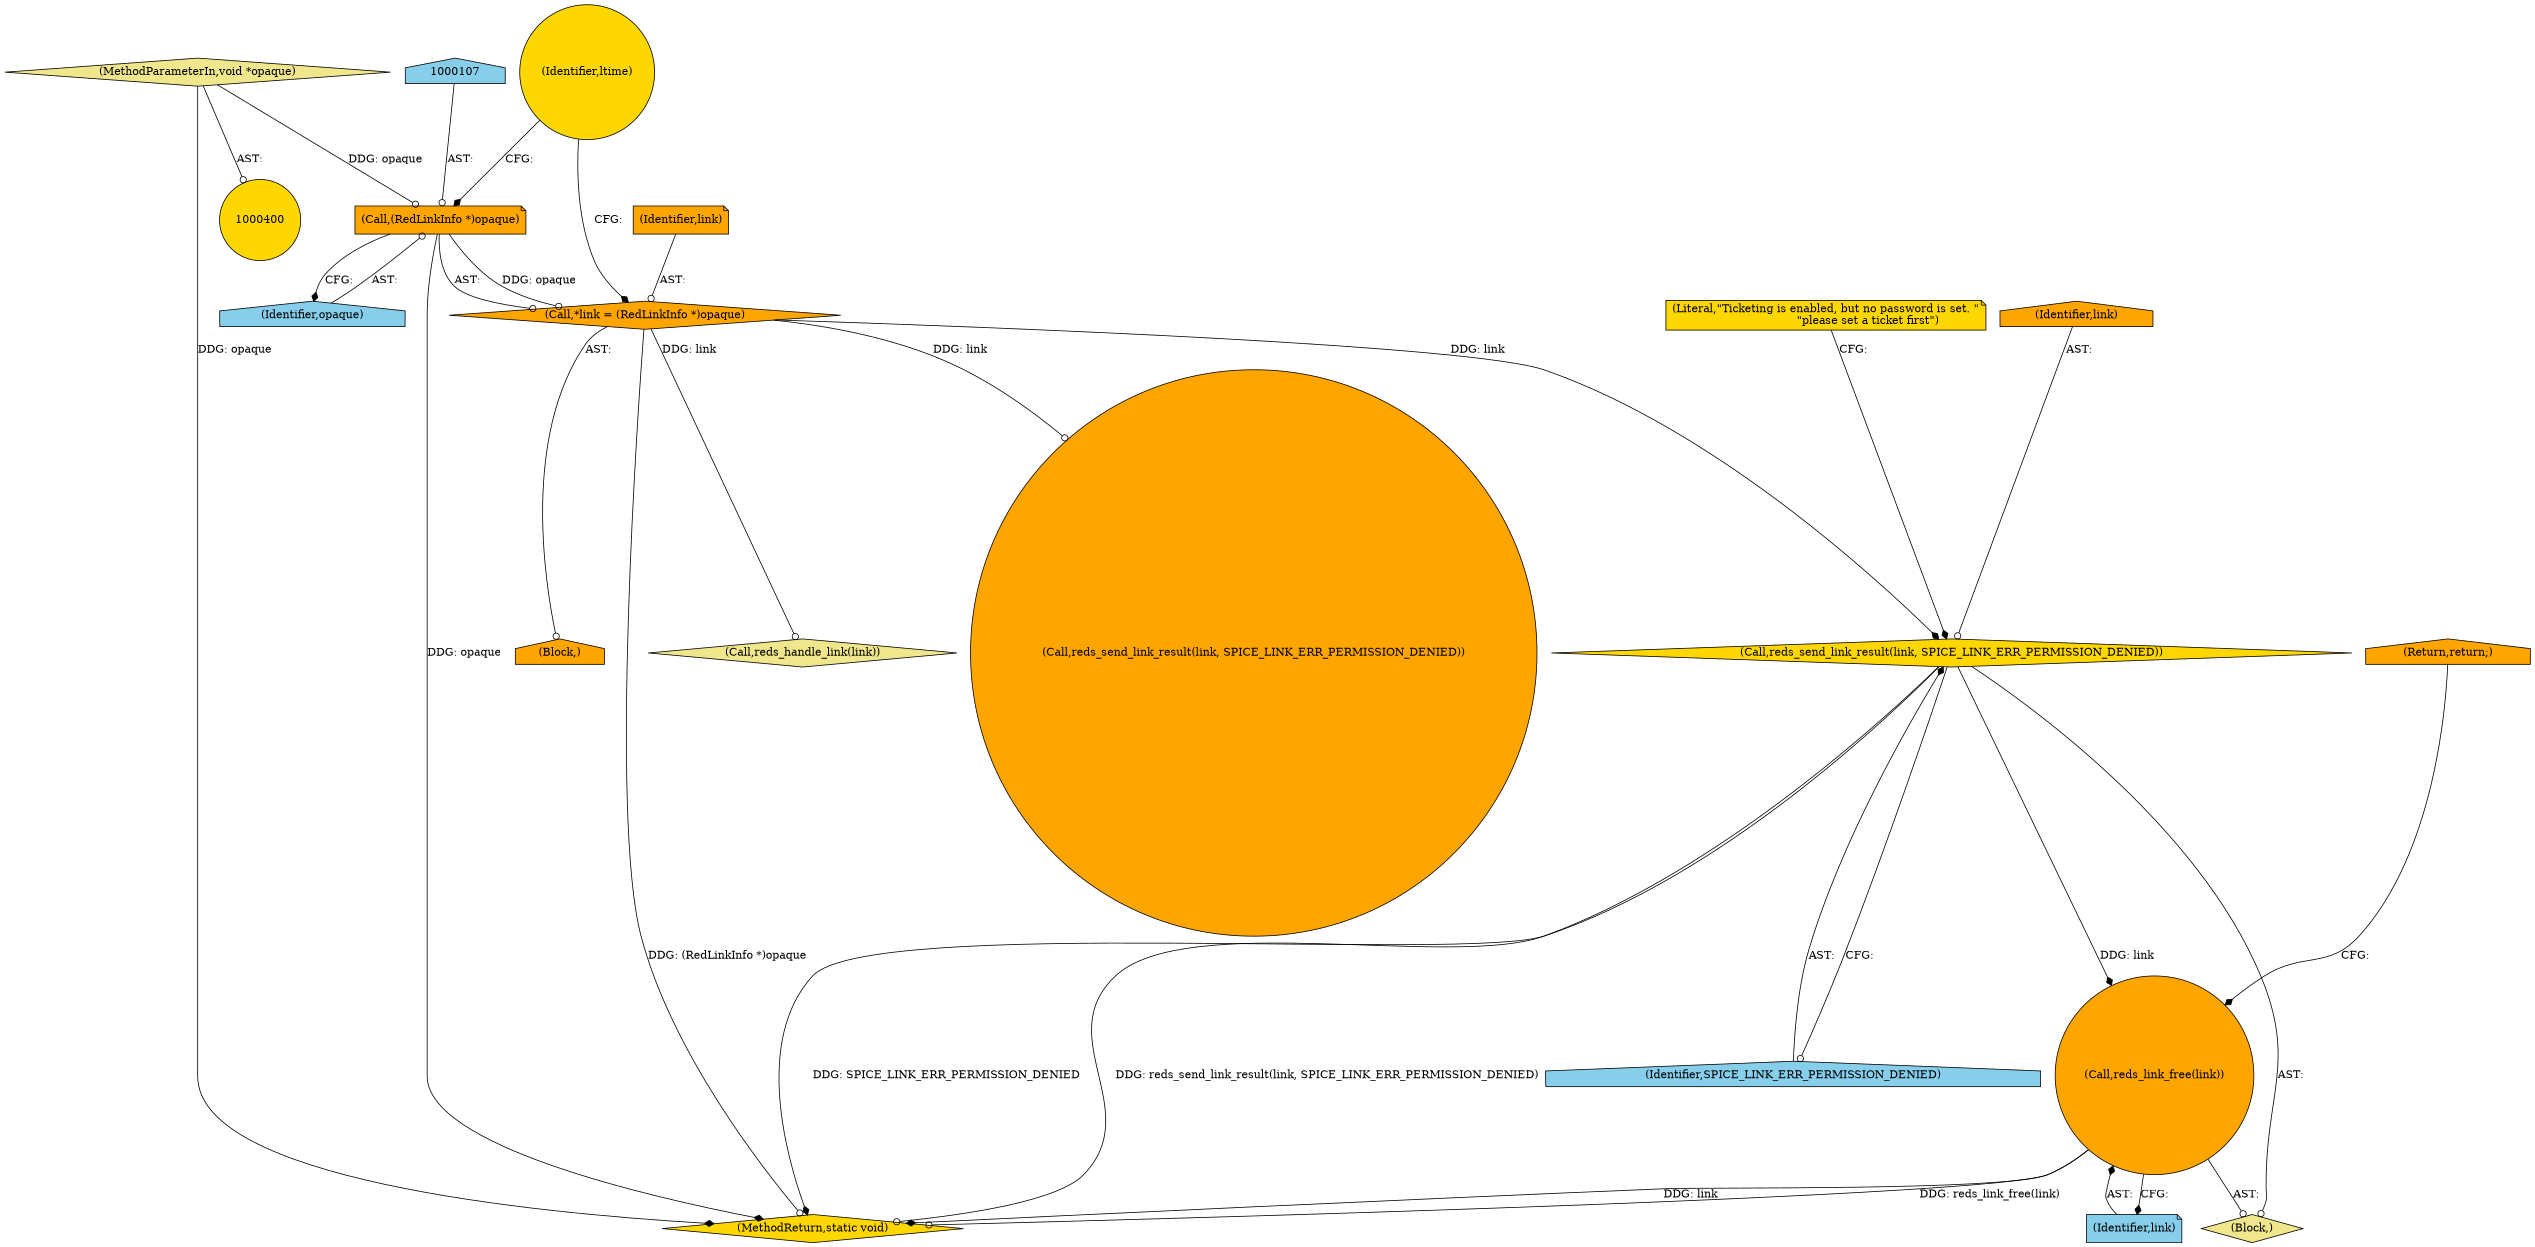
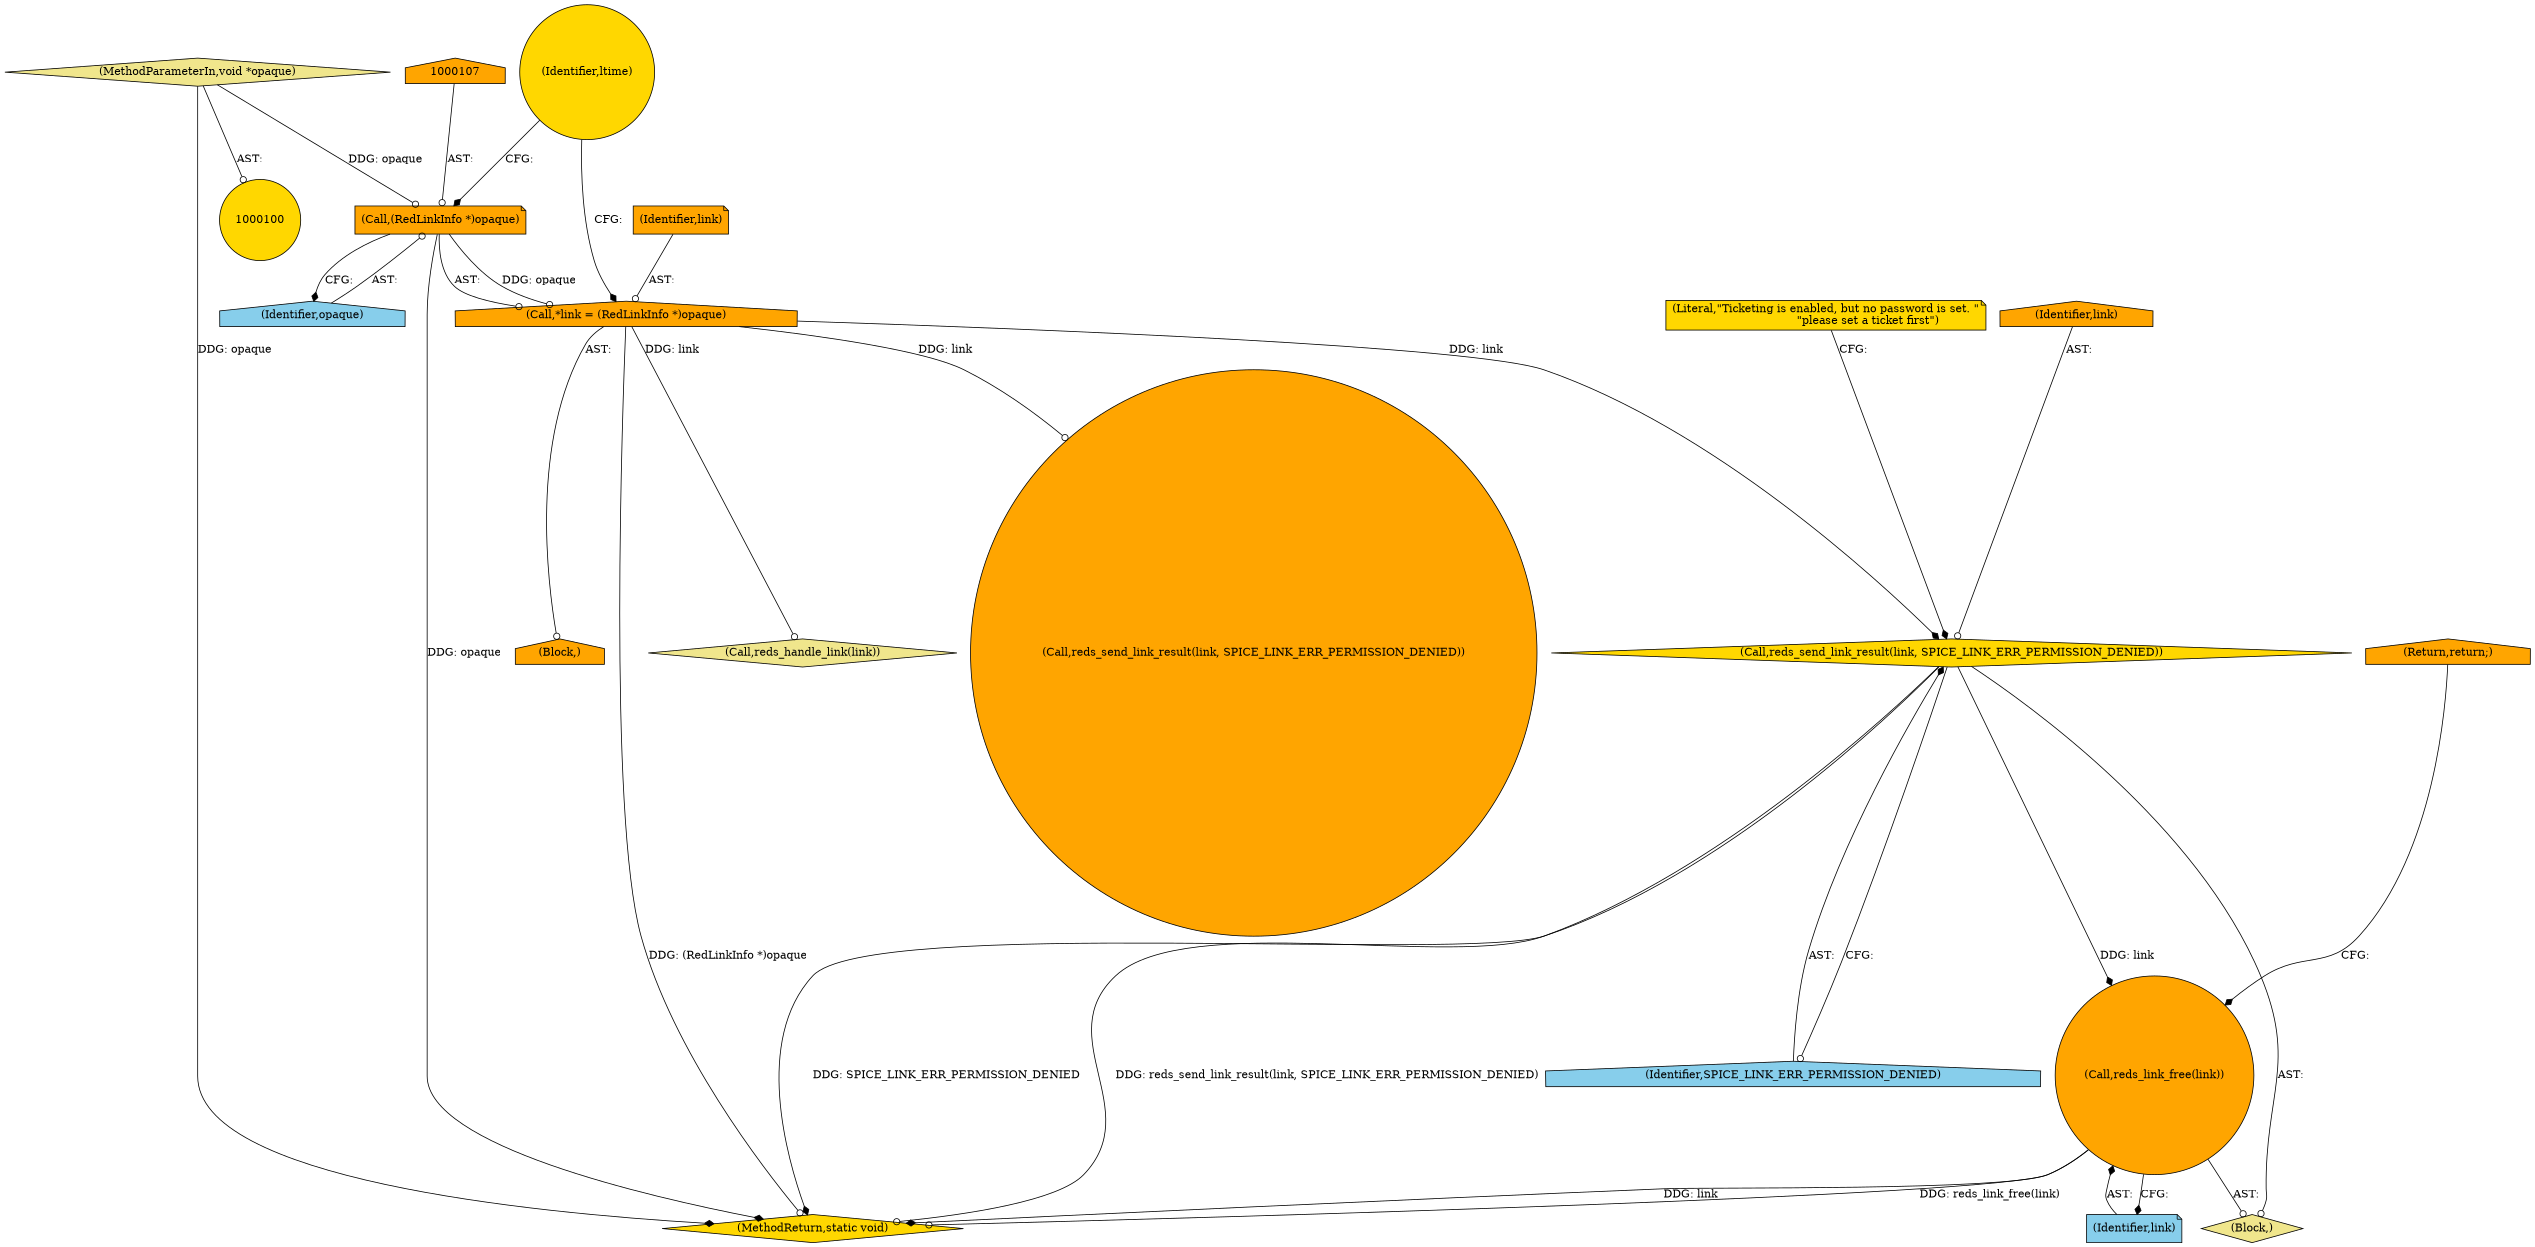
node "1000107": fillcolor skyblue -> orange
node "1000400": label "1000400" -> "1000100"
node "(Call,*link = (RedLinkInfo *)opaque)": shape diamond -> house
